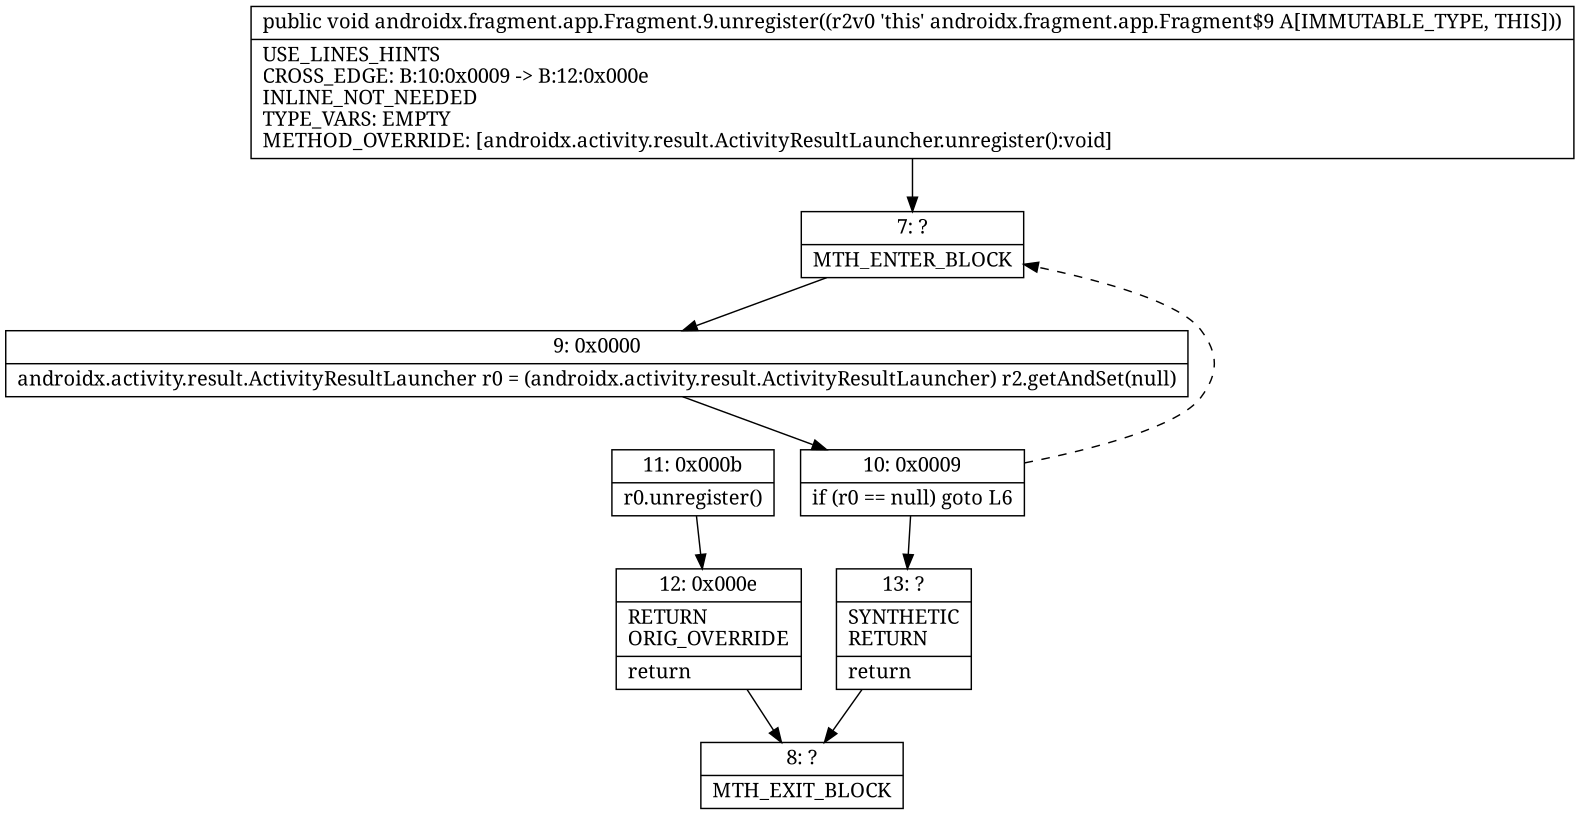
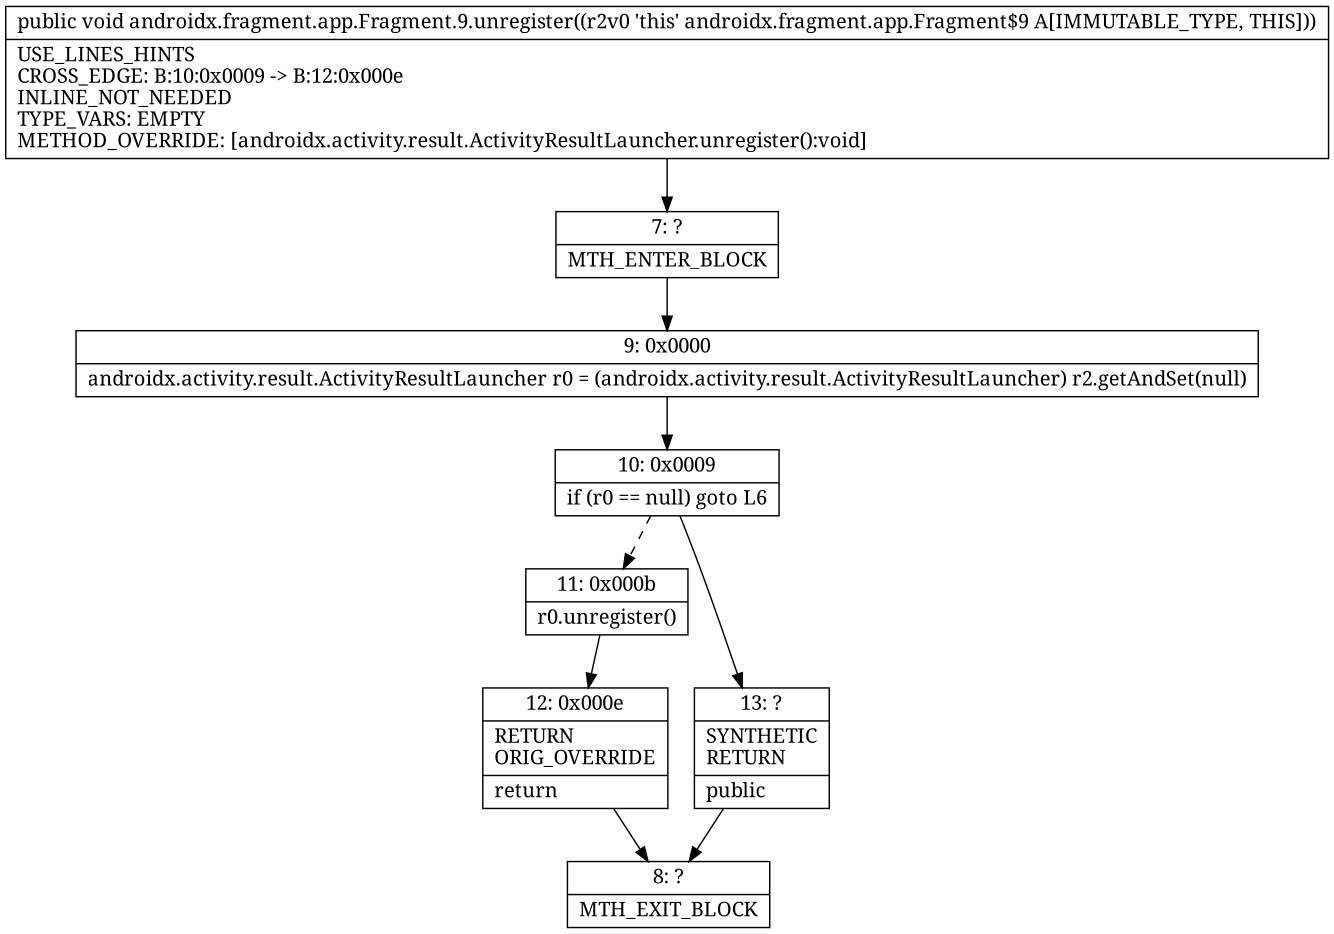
edge "10: 0x0009" -> "7: ?": now "10: 0x0009" -> "11: 0x000b"
node "13: ?": text "return" -> "public"
